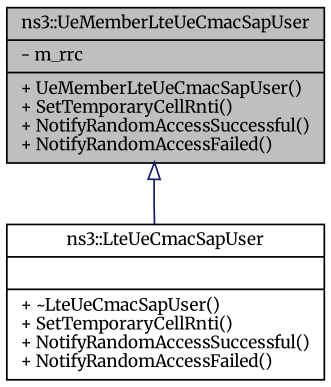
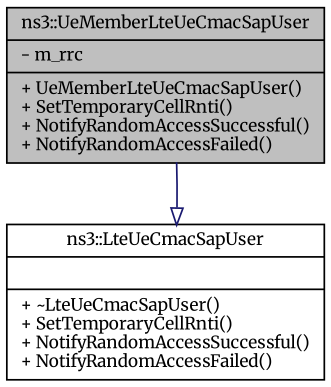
edge "ns3::LteUeCmacSapUser" -> "ns3::UeMemberLteUeCmacSapUser": reversed
